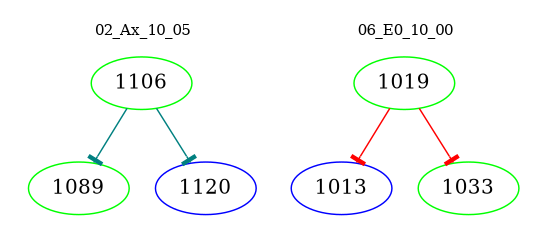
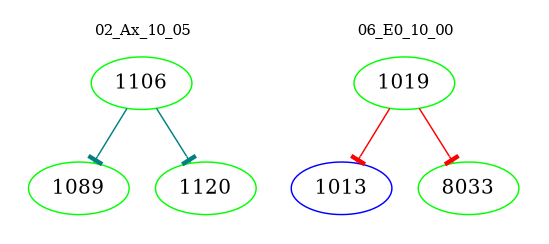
node "1120": color blue -> green
node "1033": label "1033" -> "8033"
